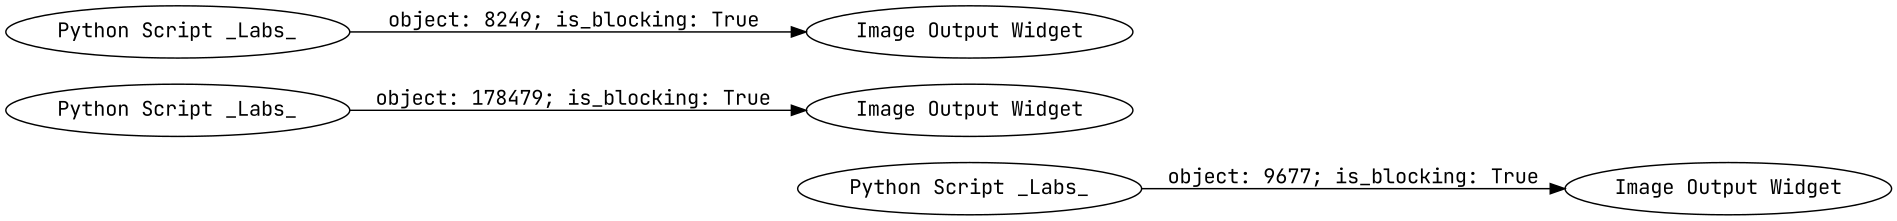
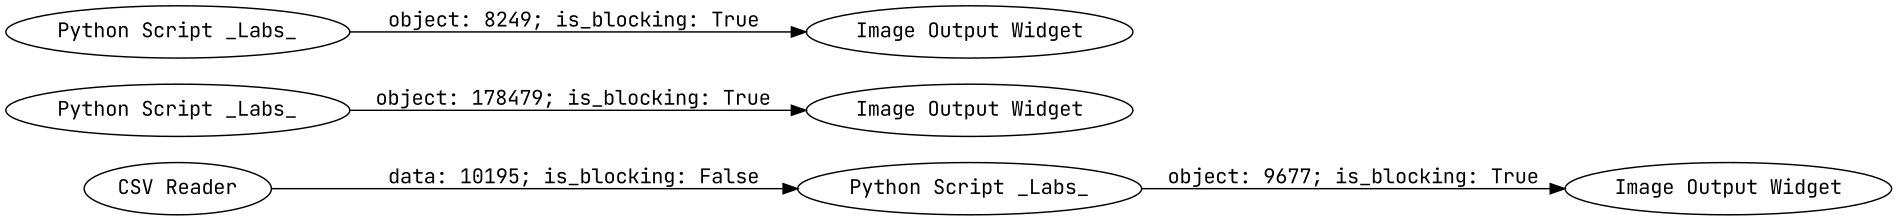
node "CSV Reader": added
